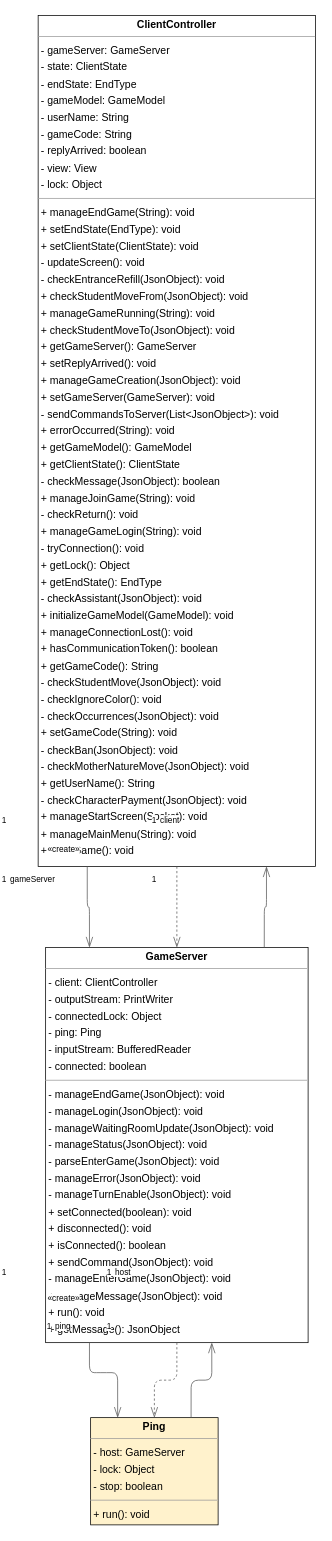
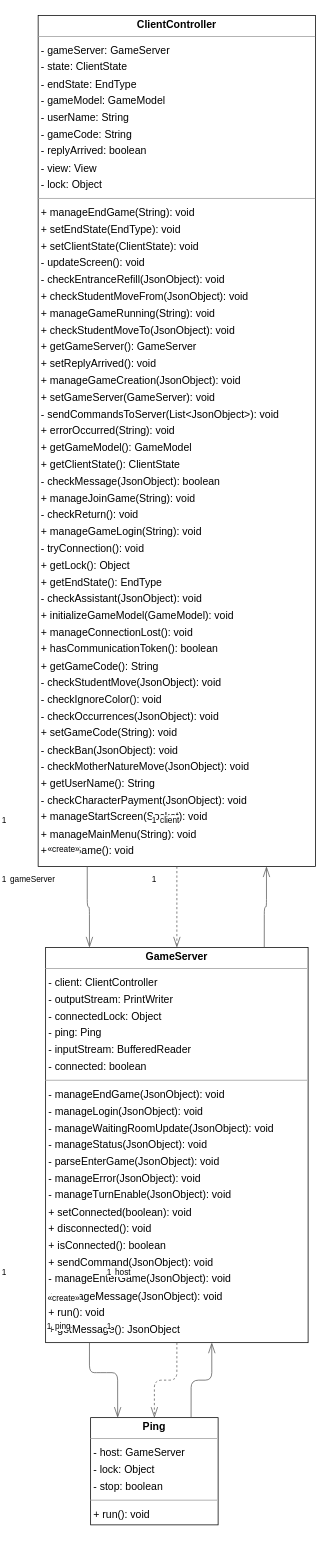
node "Ping - host: GameServer - lock: Object - stop: boolean + run(): void + stopPing(): void": fillcolor #fff2cc -> #ffffff
